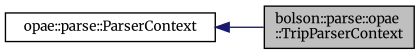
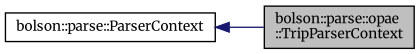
node "opae::parse::ParserContext": label "opae::parse::ParserContext" -> "bolson::parse::ParserContext"
